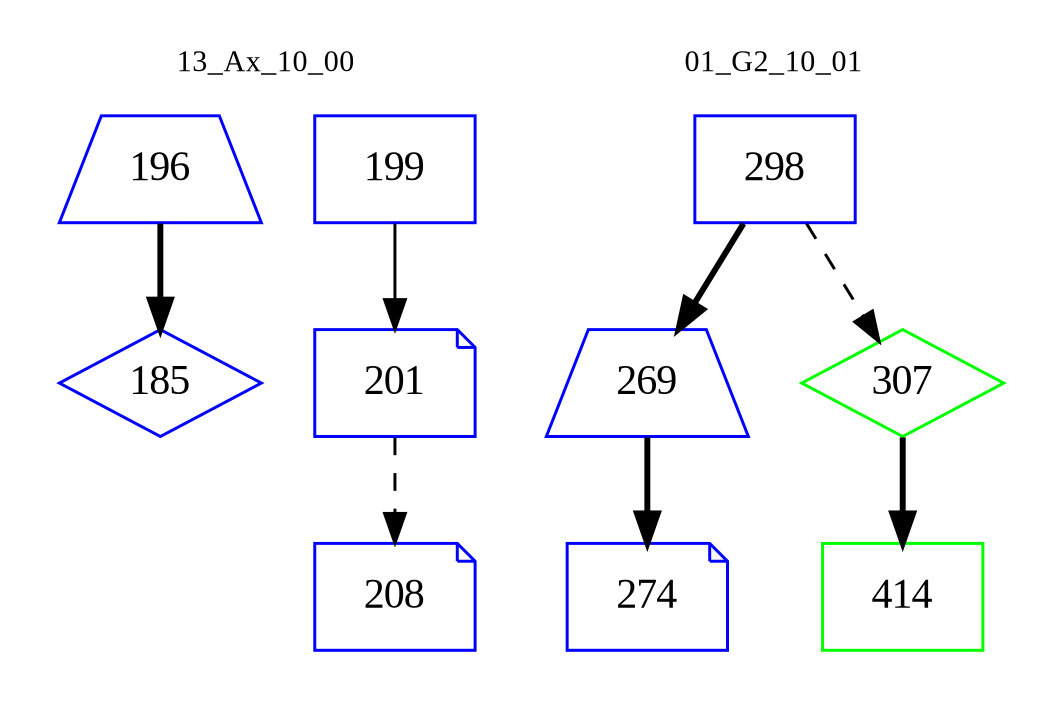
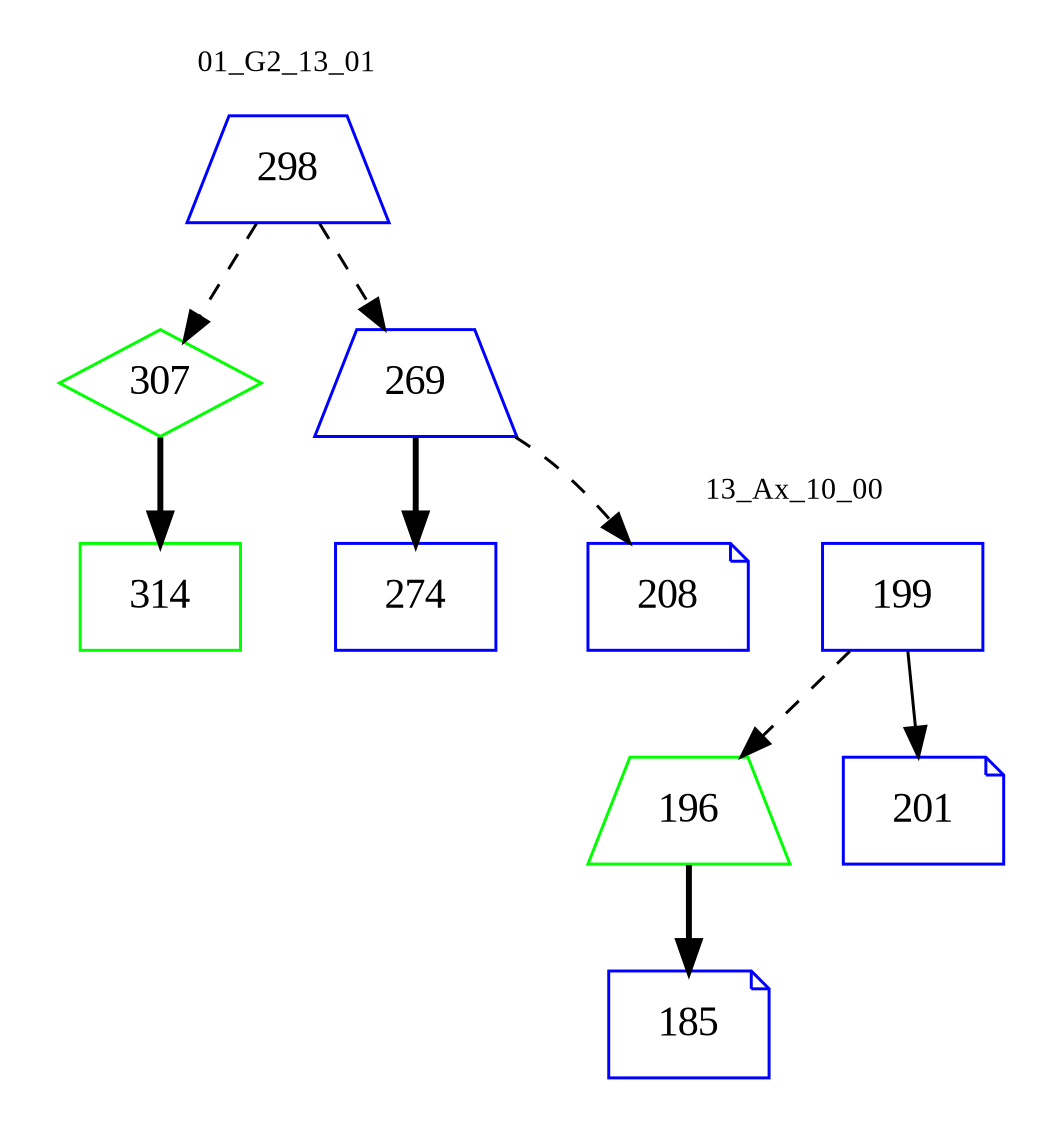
cluster "01_G2_10_01": label "01_G2_10_01" -> "01_G2_13_01"
node "196": color blue -> green
node "298": shape box -> trapezium
edge "298" -> "269": style bold -> dashed
node "185": shape diamond -> note
edge "201" -> "208": now "269" -> "208"
node "274": shape note -> box
node "414": label "414" -> "314"
edge "199" -> "196": added
